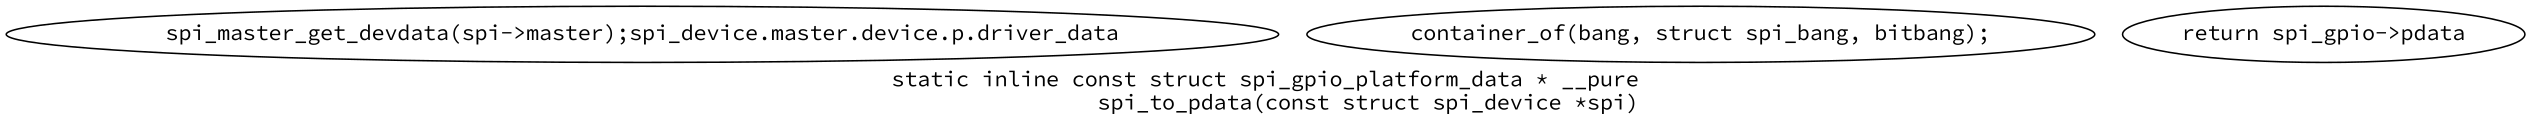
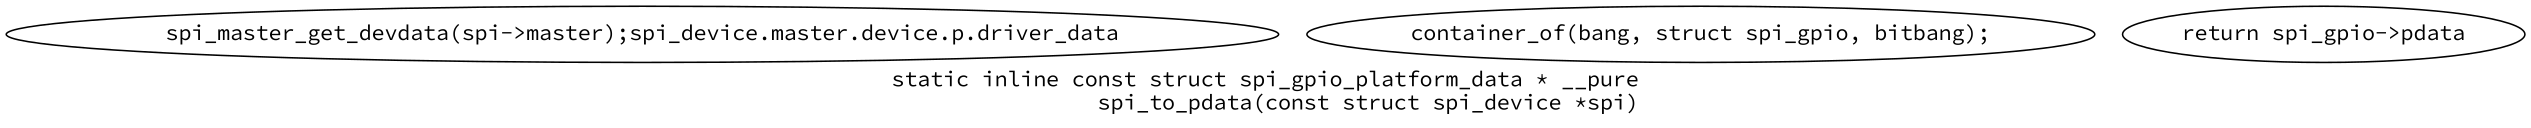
node "container_of(bang, struct spi_bang, bitbang);": label "container_of(bang, struct spi_bang, bitbang);" -> "container_of(bang, struct spi_gpio, bitbang);"
